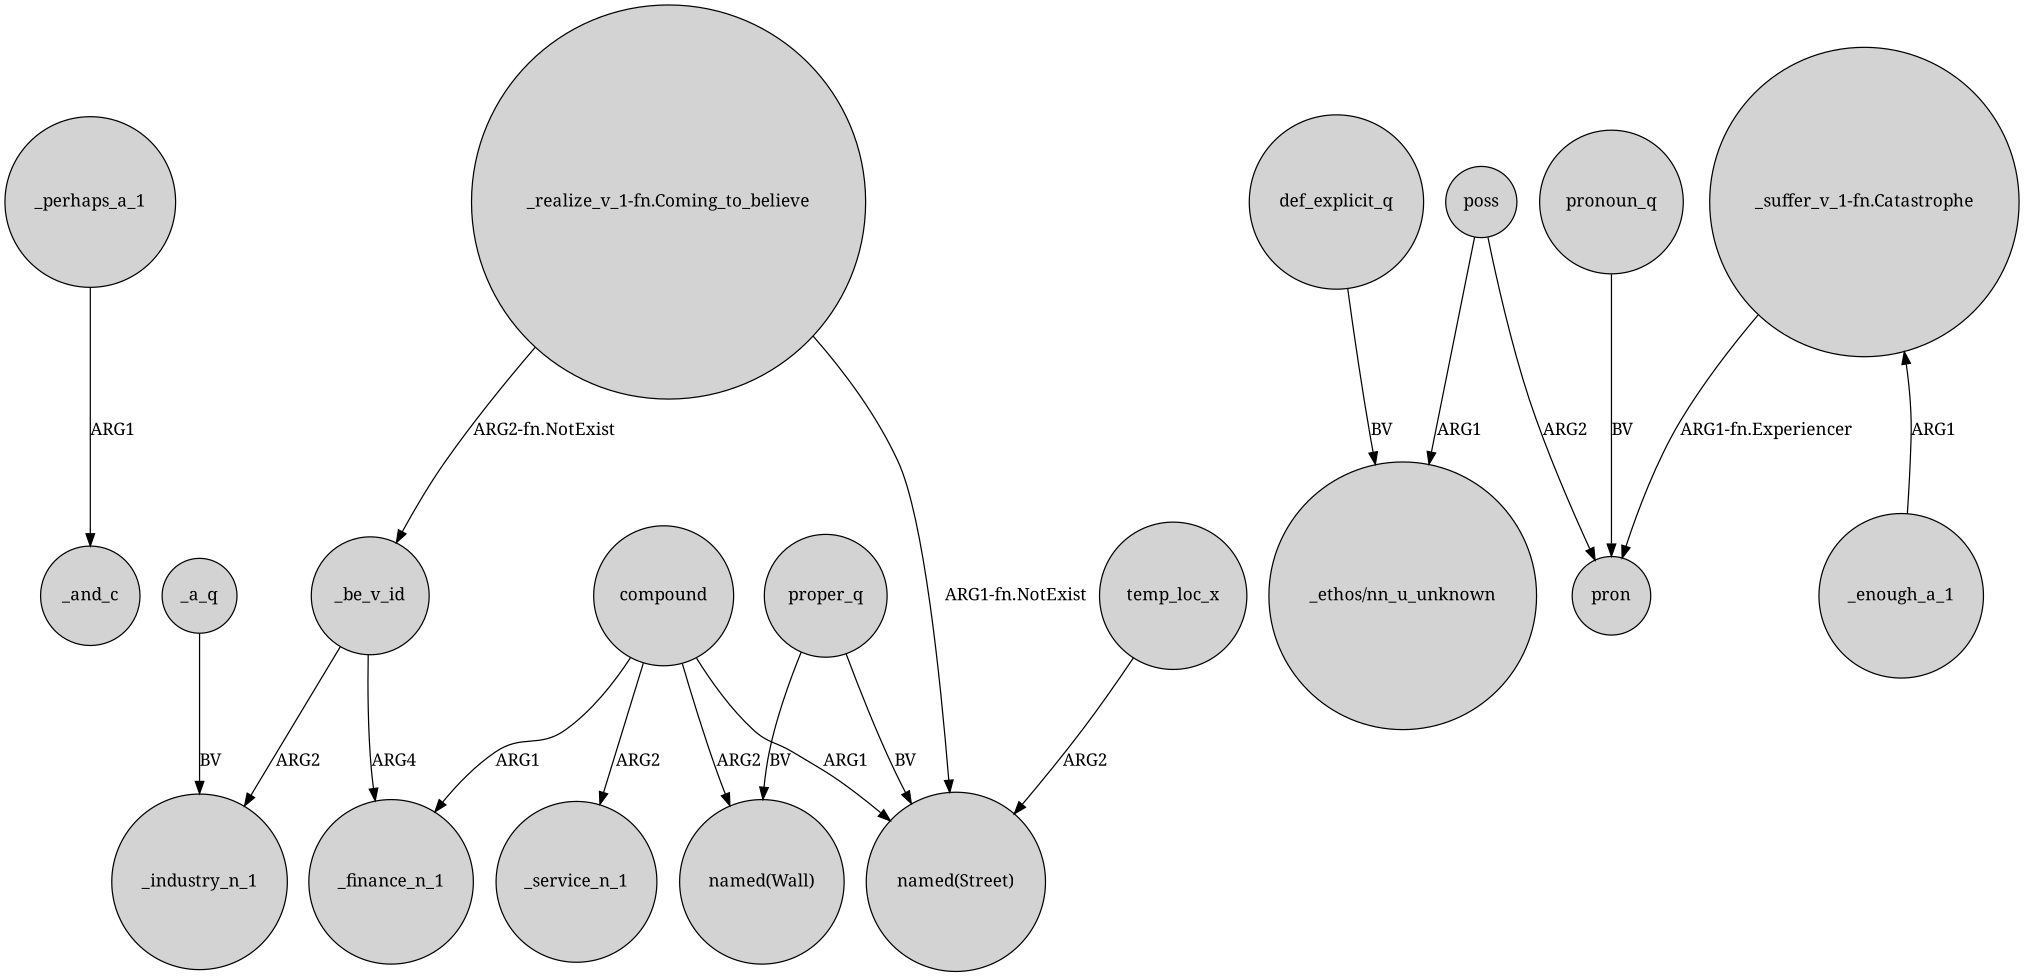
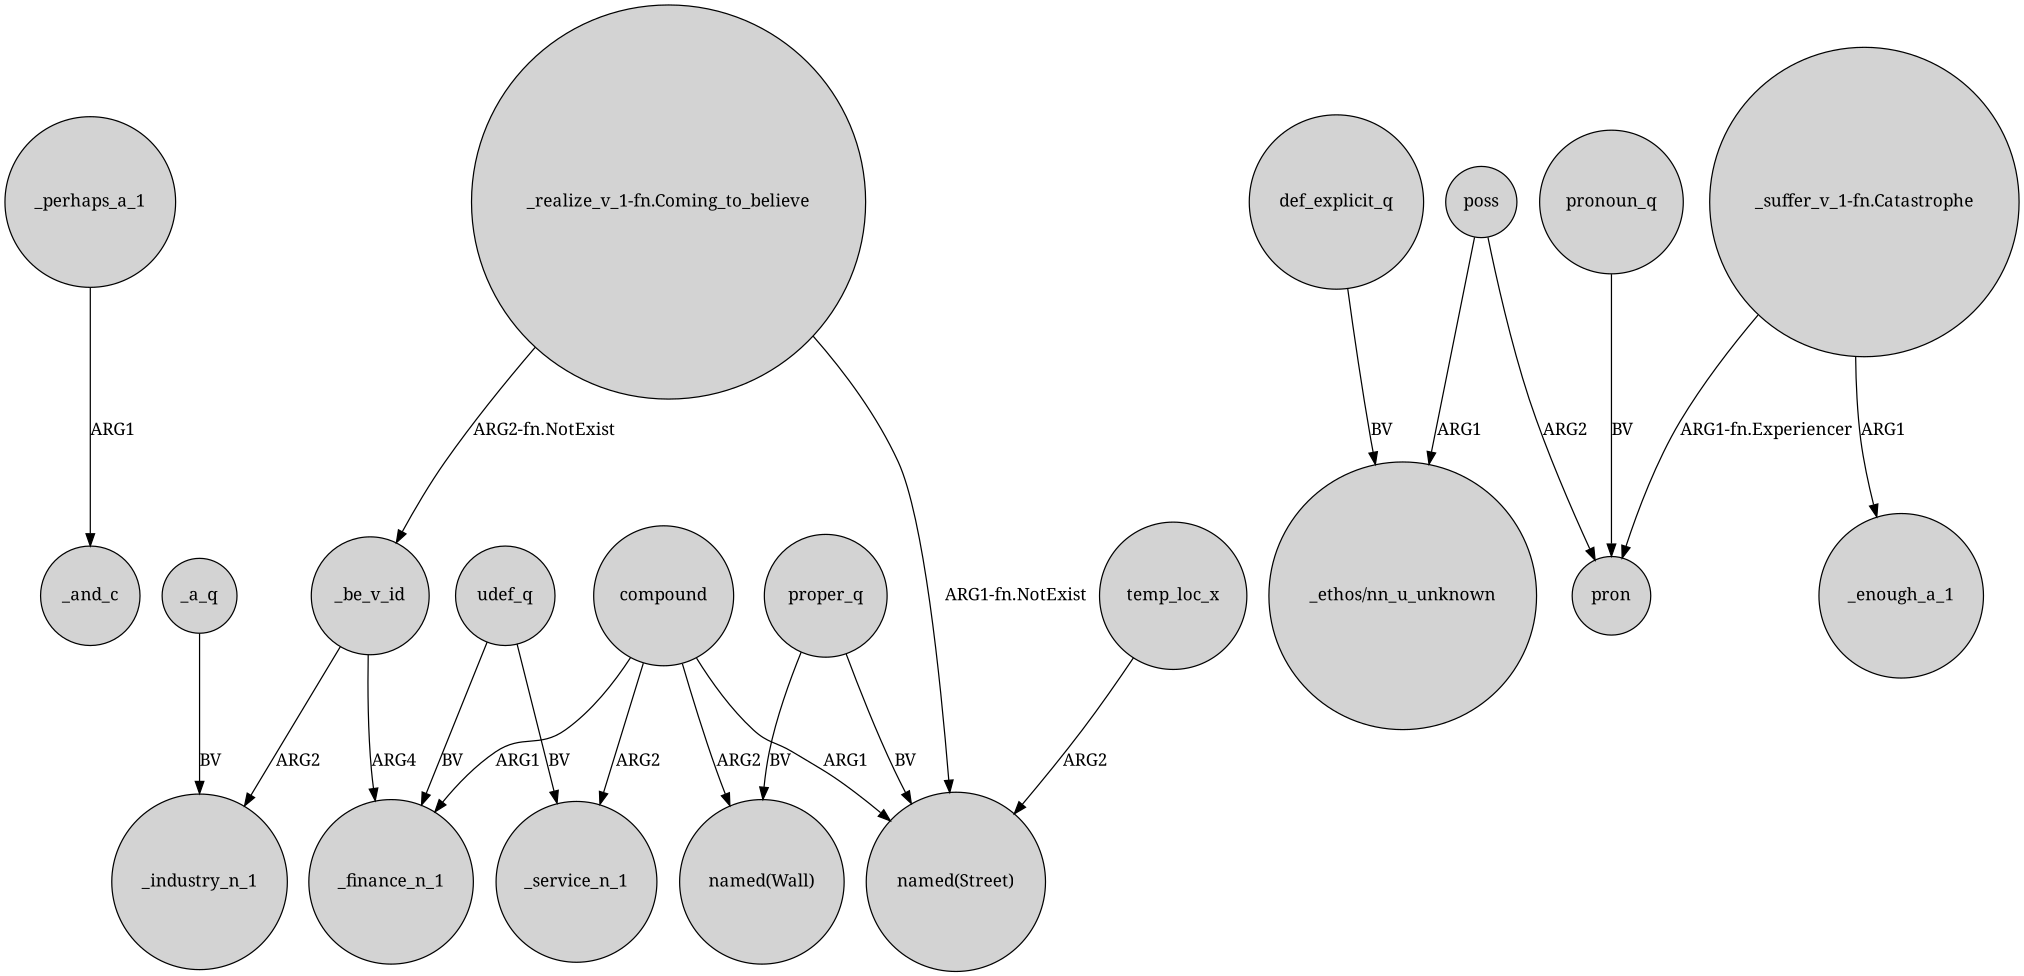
edge "_enough_a_1" -> "_suffer_v_1-fn.Catastrophe": reversed
node "udef_q": added
